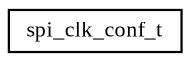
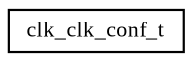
node "spi_clk_conf_t": label "spi_clk_conf_t" -> "clk_clk_conf_t"
